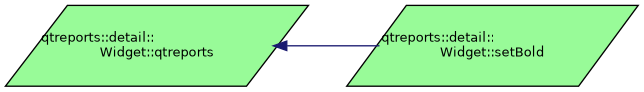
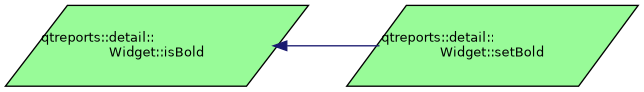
node "qtreports::detail:: Widget::qtreports": label "qtreports::detail:: Widget::qtreports" -> "qtreports::detail:: Widget::isBold"
